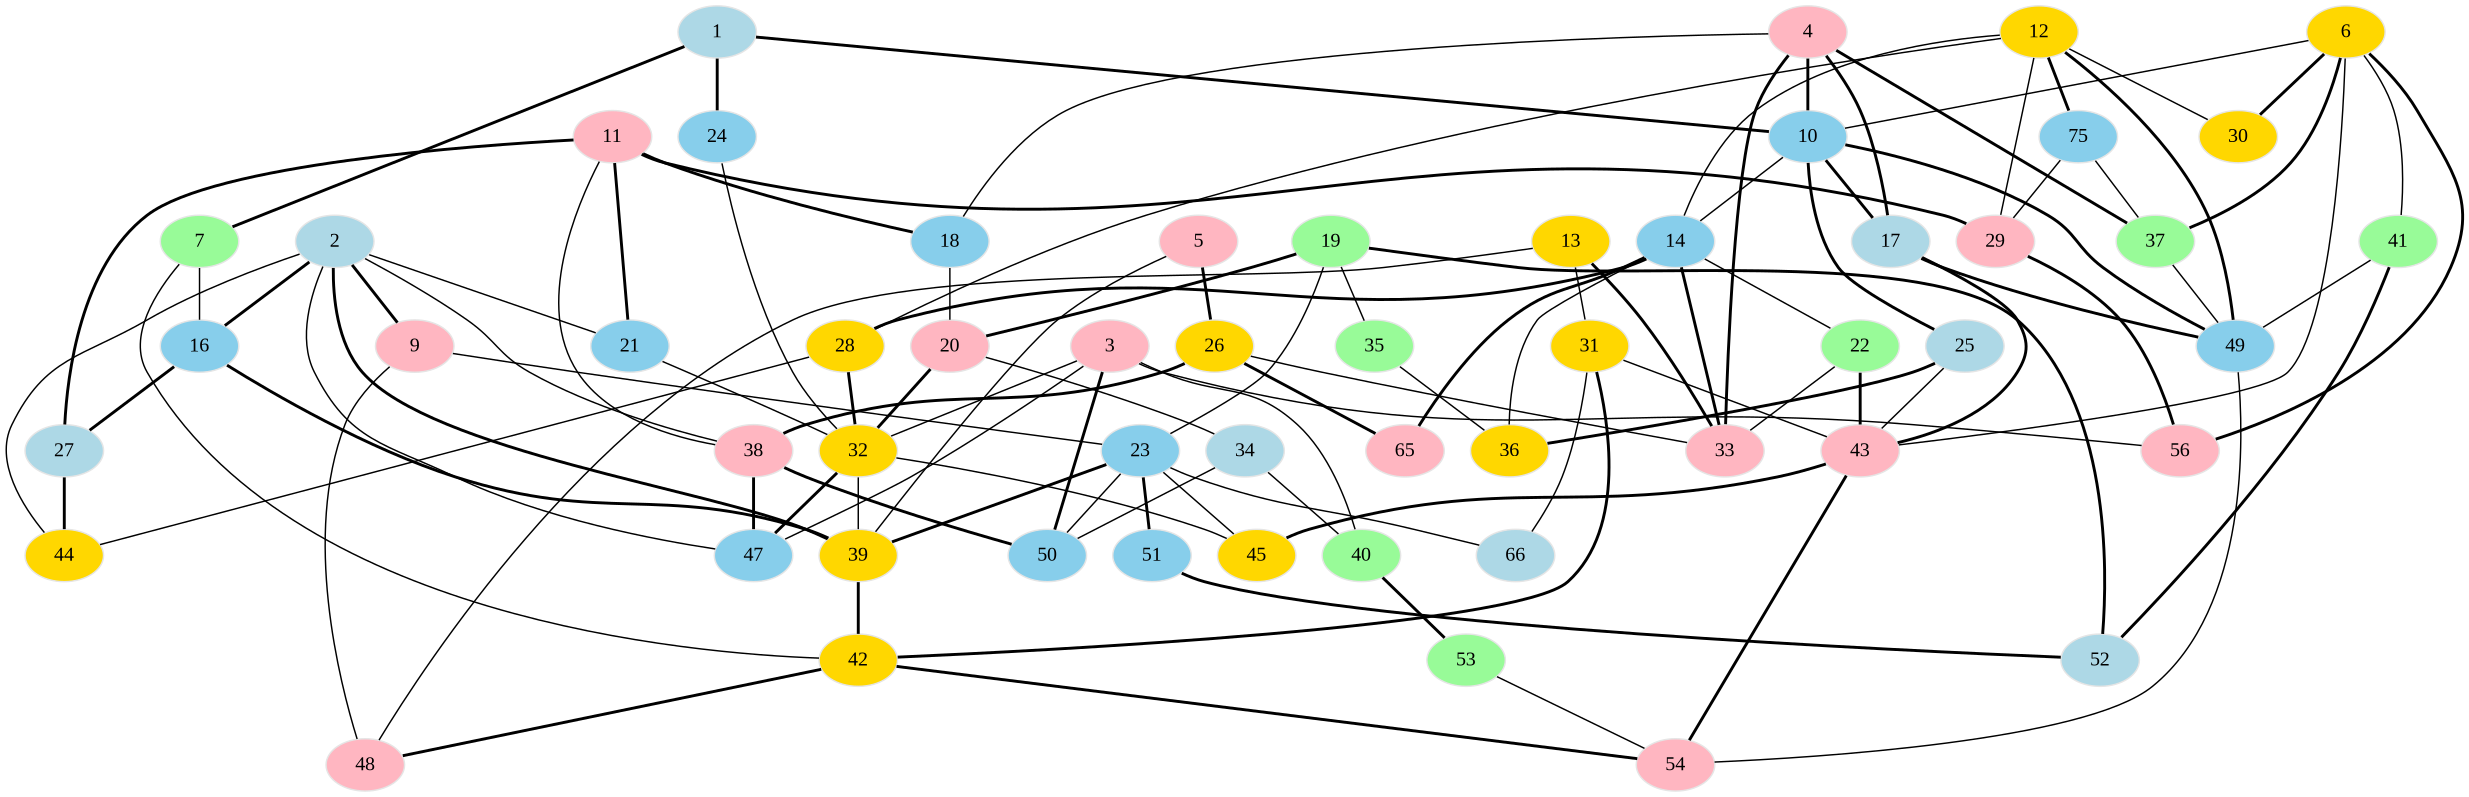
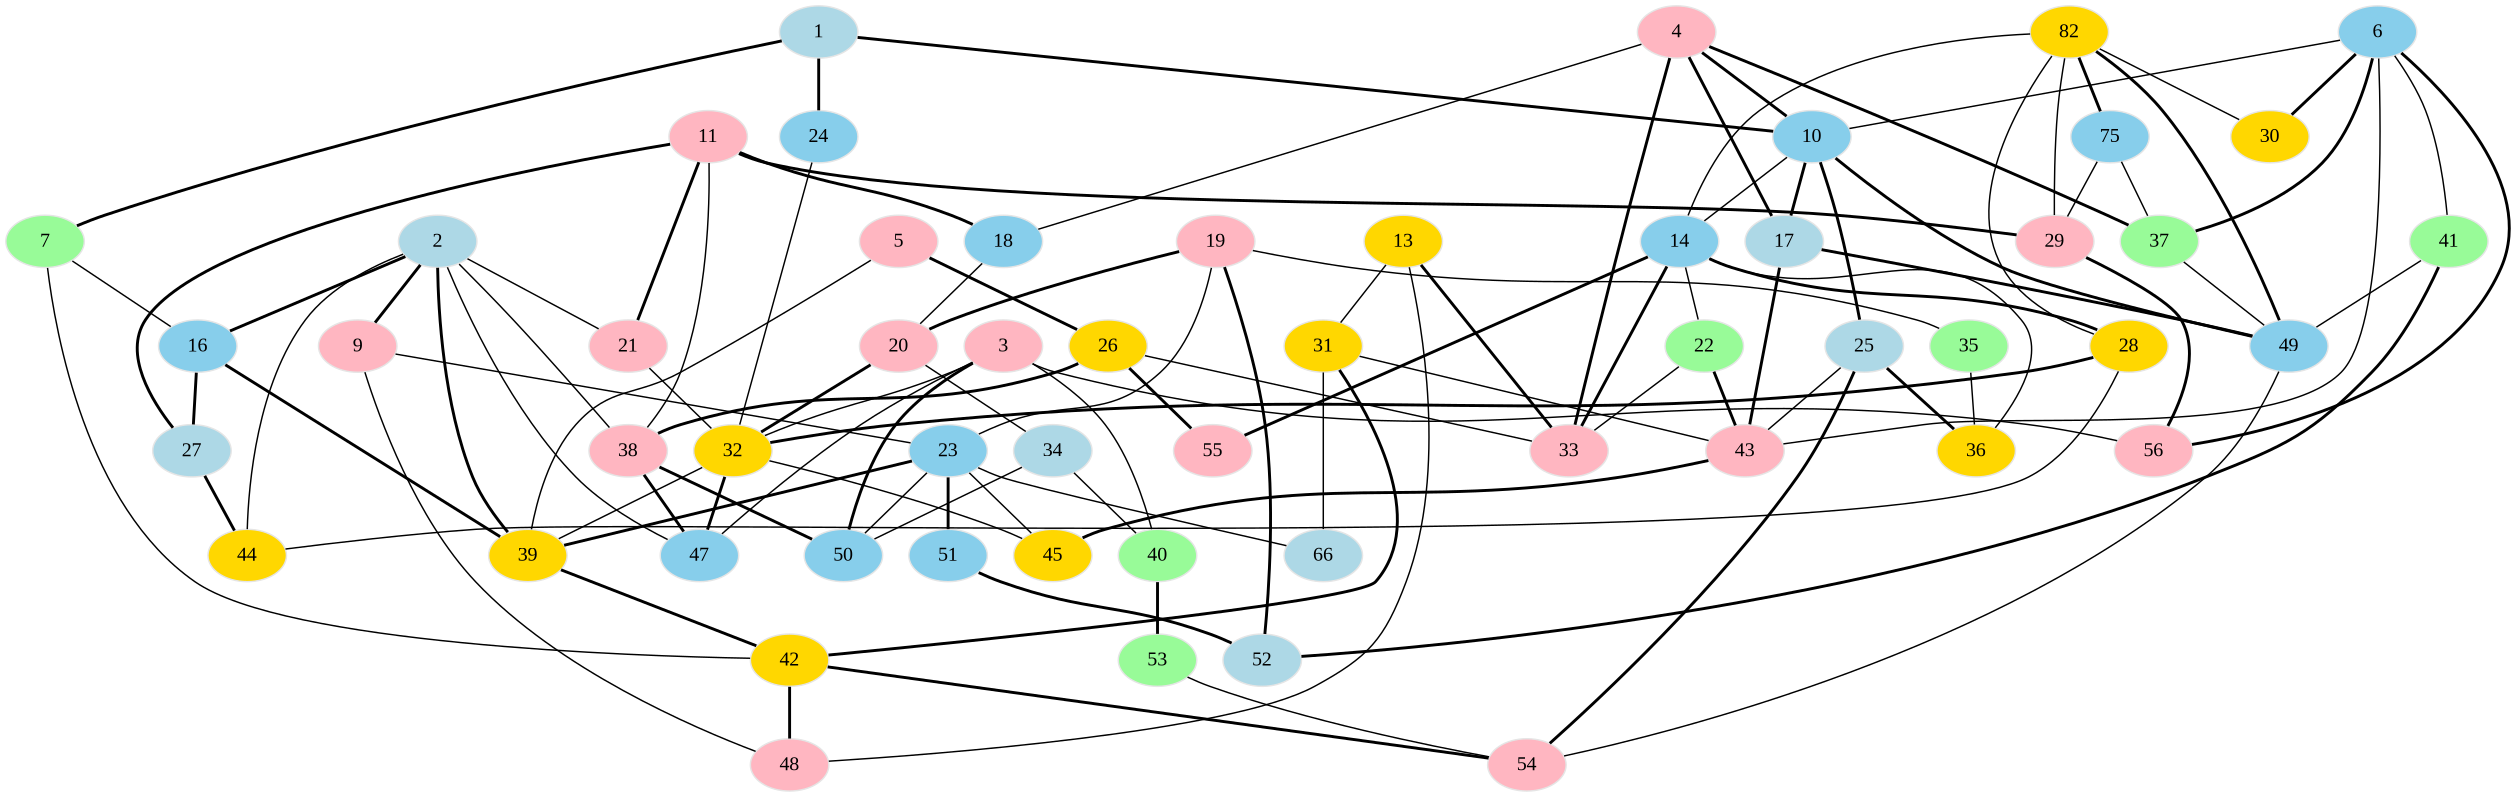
node "12": label "12" -> "82"
node "6": fillcolor gold -> skyblue
node "19": fillcolor palegreen -> lightpink
node "21": fillcolor skyblue -> lightpink
node "65": label "65" -> "55"
edge "43" -- "54": now "25" -- "54"
